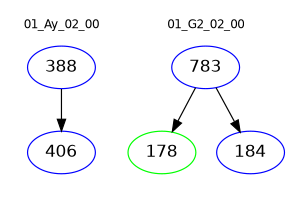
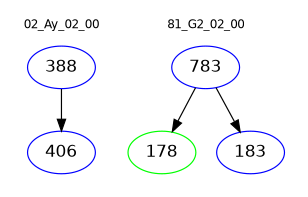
cluster "01_Ay_02_00": label "01_Ay_02_00" -> "02_Ay_02_00"
cluster "01_G2_02_00": label "01_G2_02_00" -> "81_G2_02_00"
node "184": label "184" -> "183"
